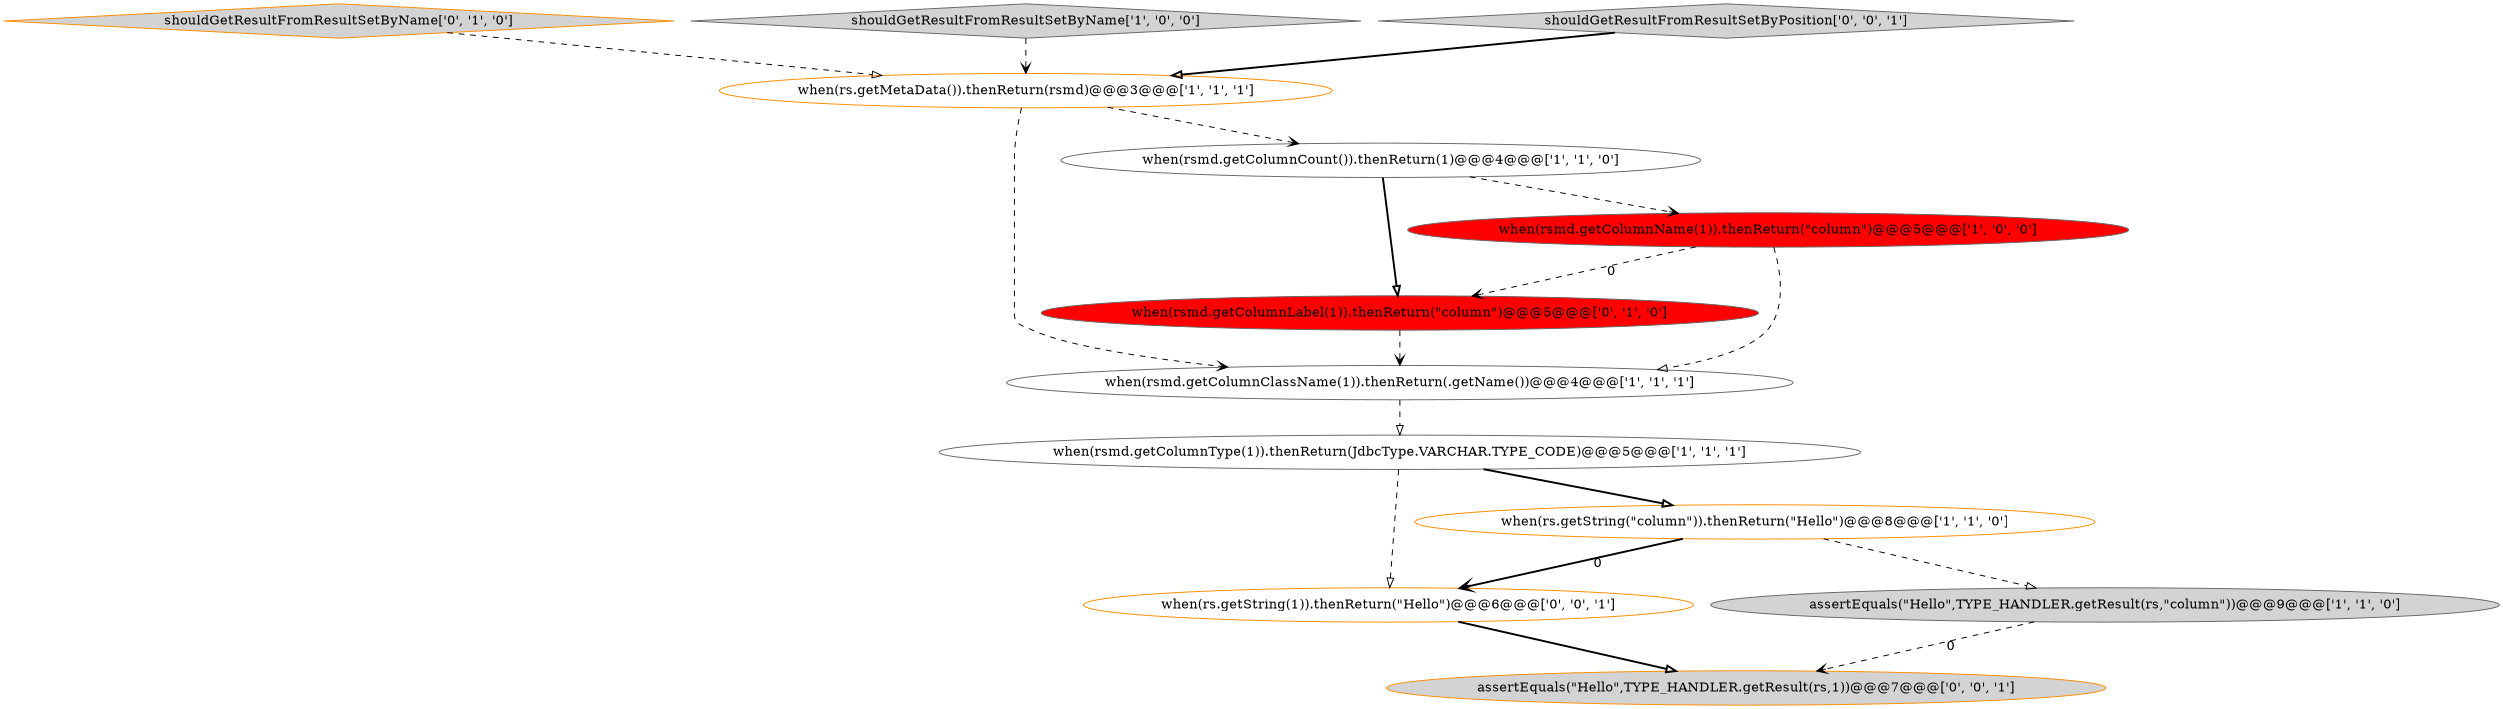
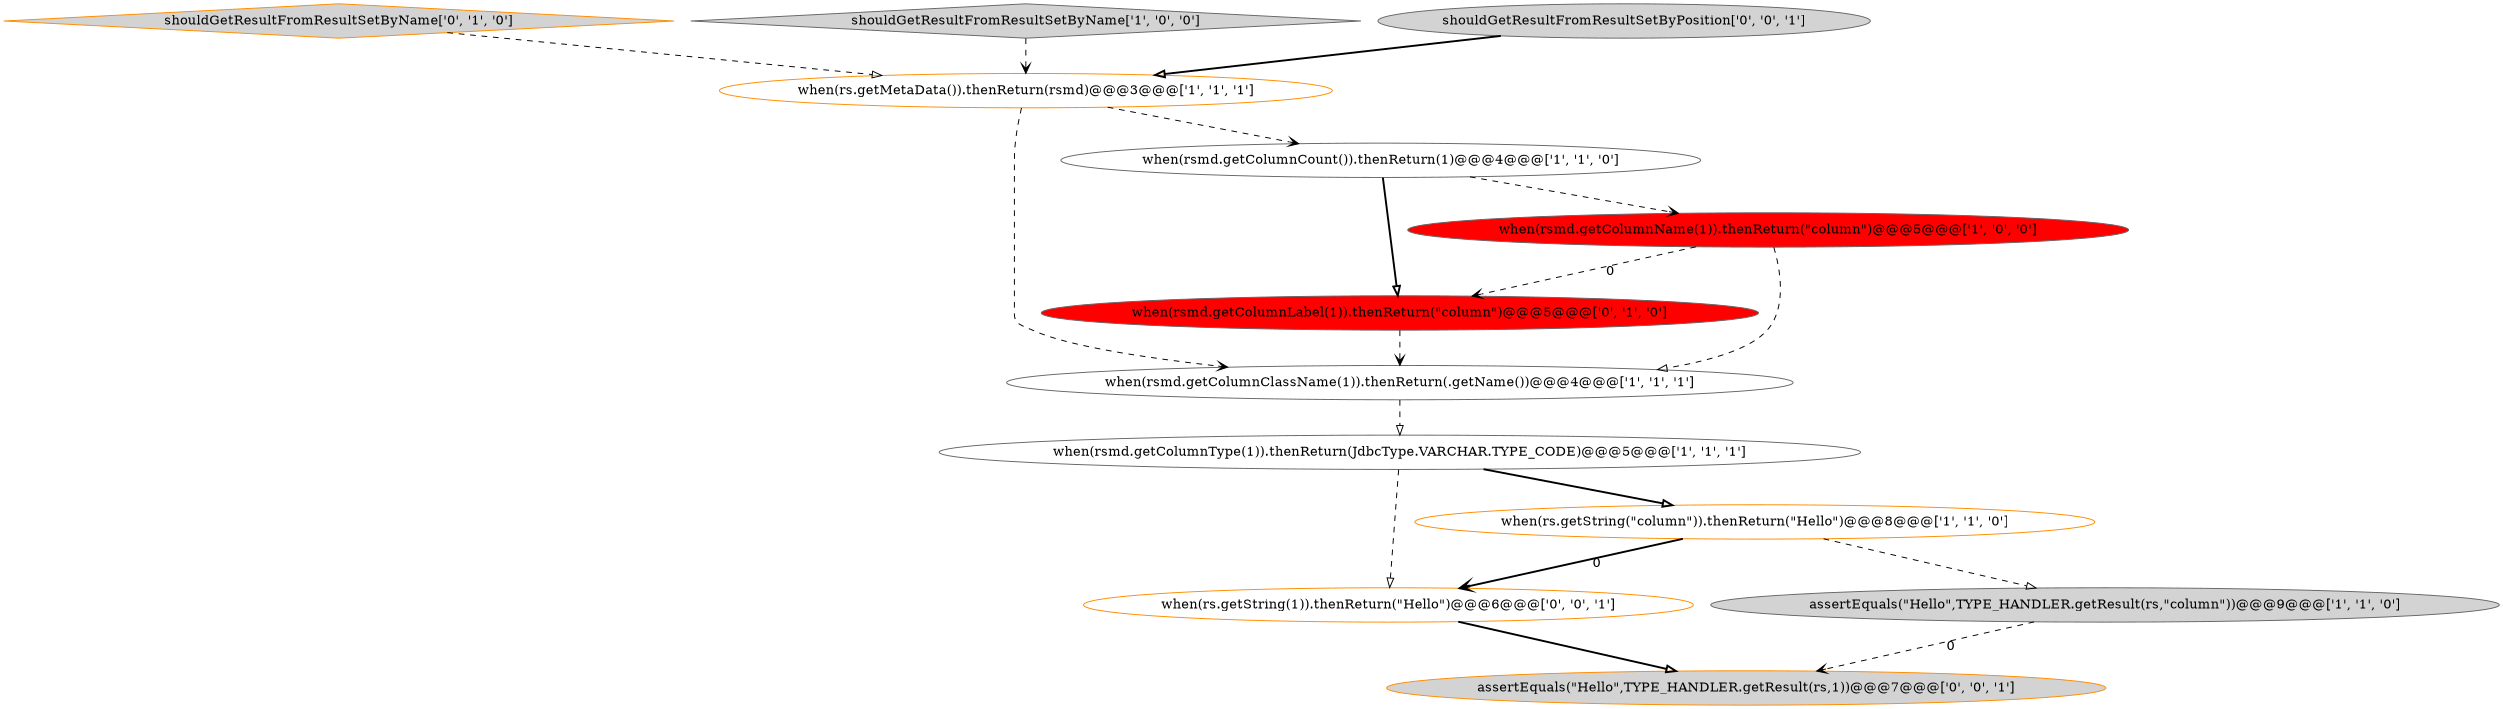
node "shouldGetResultFromResultSetByPosition['0', '0', '1']": shape diamond -> ellipse
